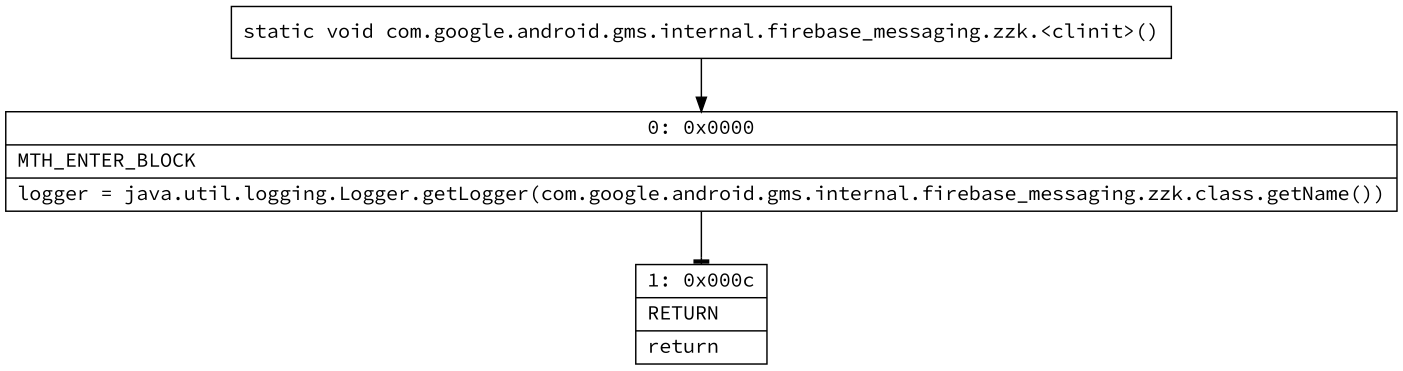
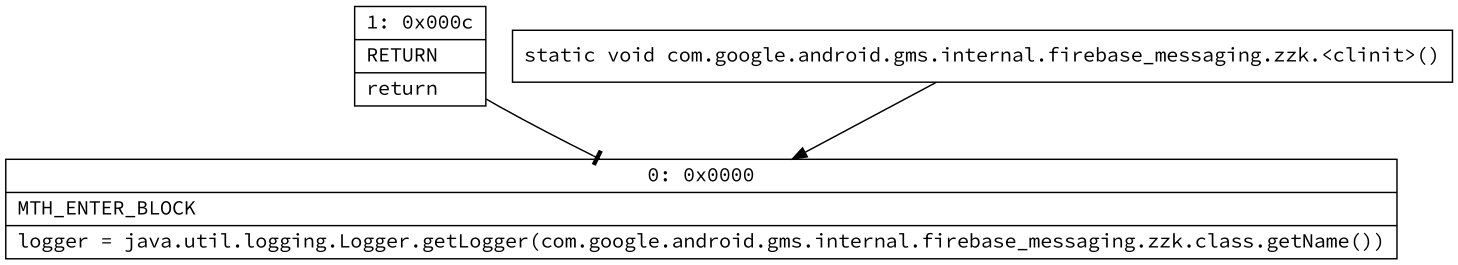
edge "0: 0x0000" -> "1: 0x000c": reversed
